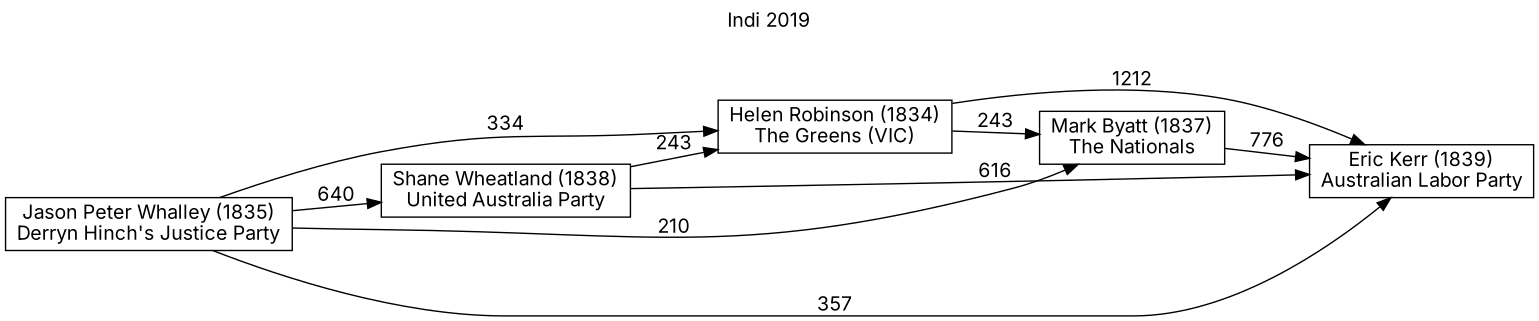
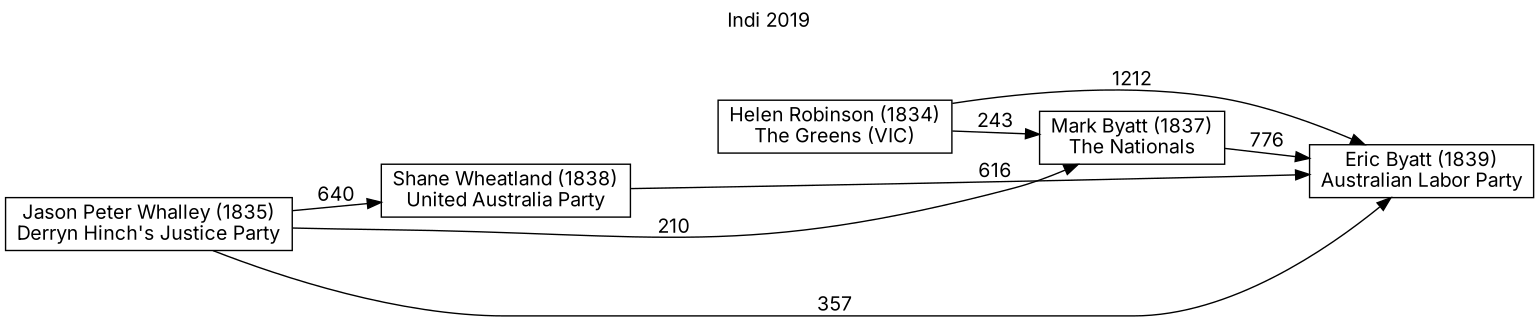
edge "Jason Peter Whalley (1835) Derryn Hinch's Justice Party" -> "Helen Robinson (1834) The Greens (VIC)": removed, label "334"
edge "Shane Wheatland (1838) United Australia Party" -> "Helen Robinson (1834) The Greens (VIC)": removed, label "243"
node "Eric Kerr (1839) Australian Labor Party": label "Eric Kerr (1839) Australian Labor Party" -> "Eric Byatt (1839) Australian Labor Party"
